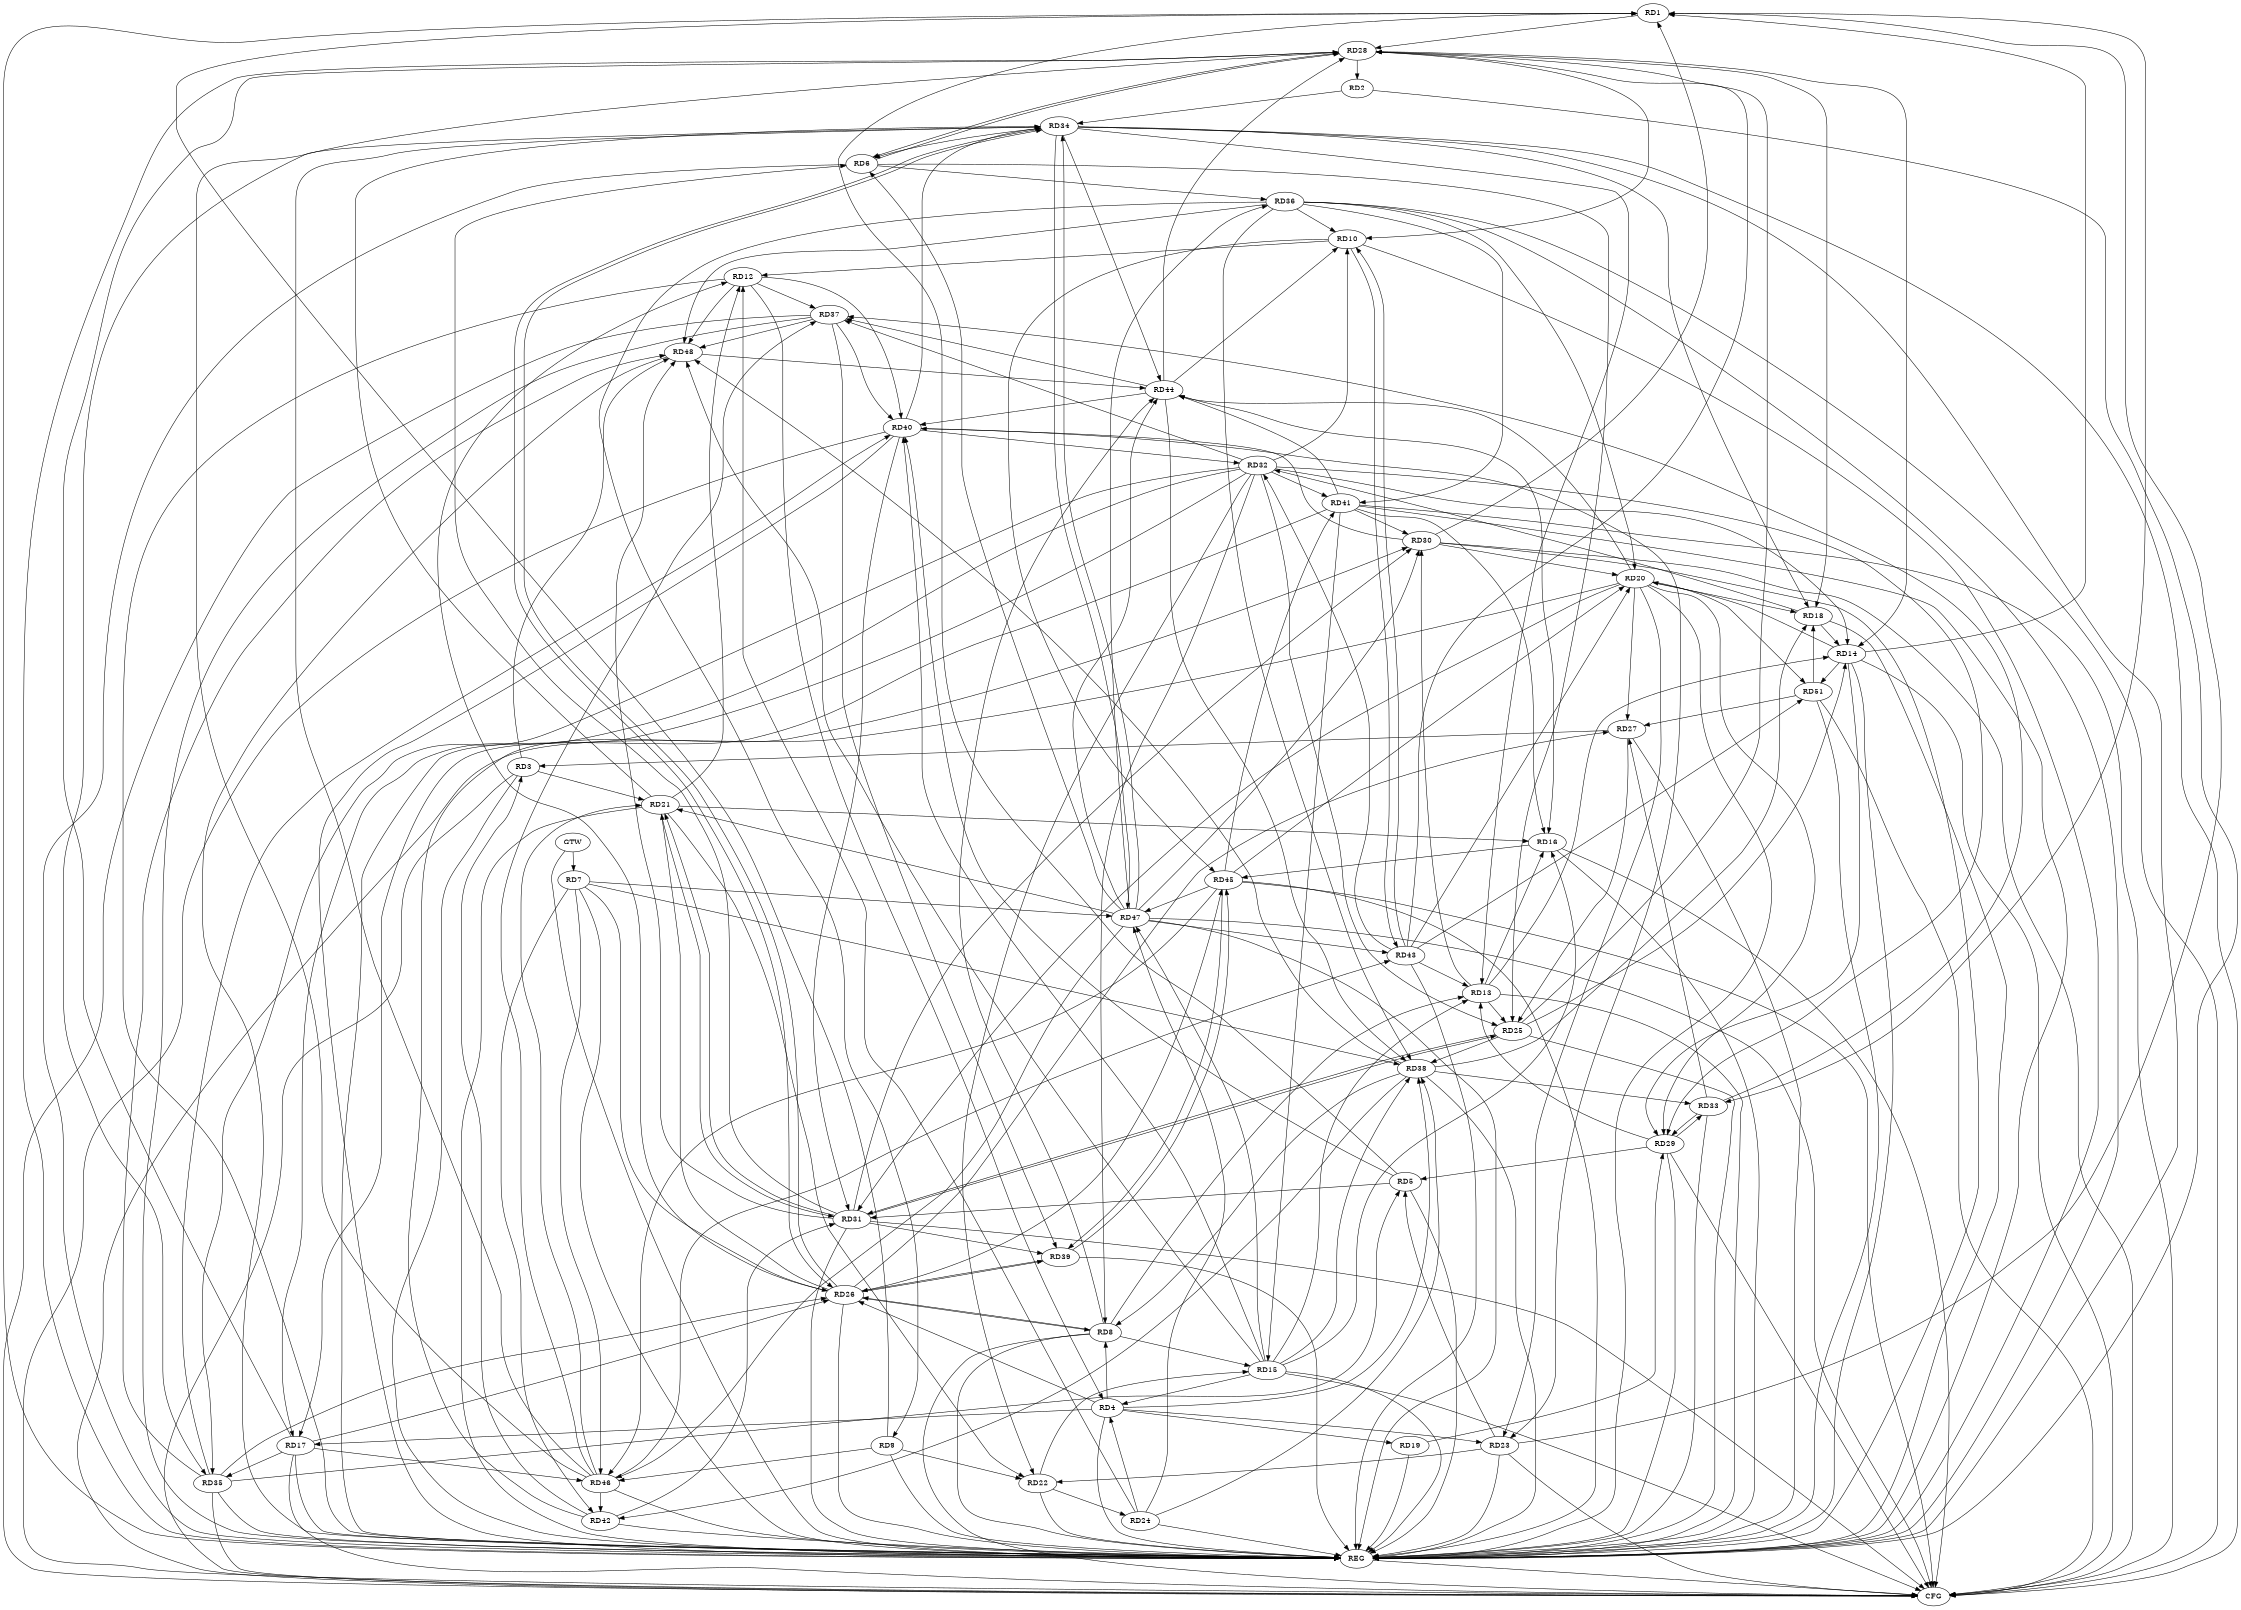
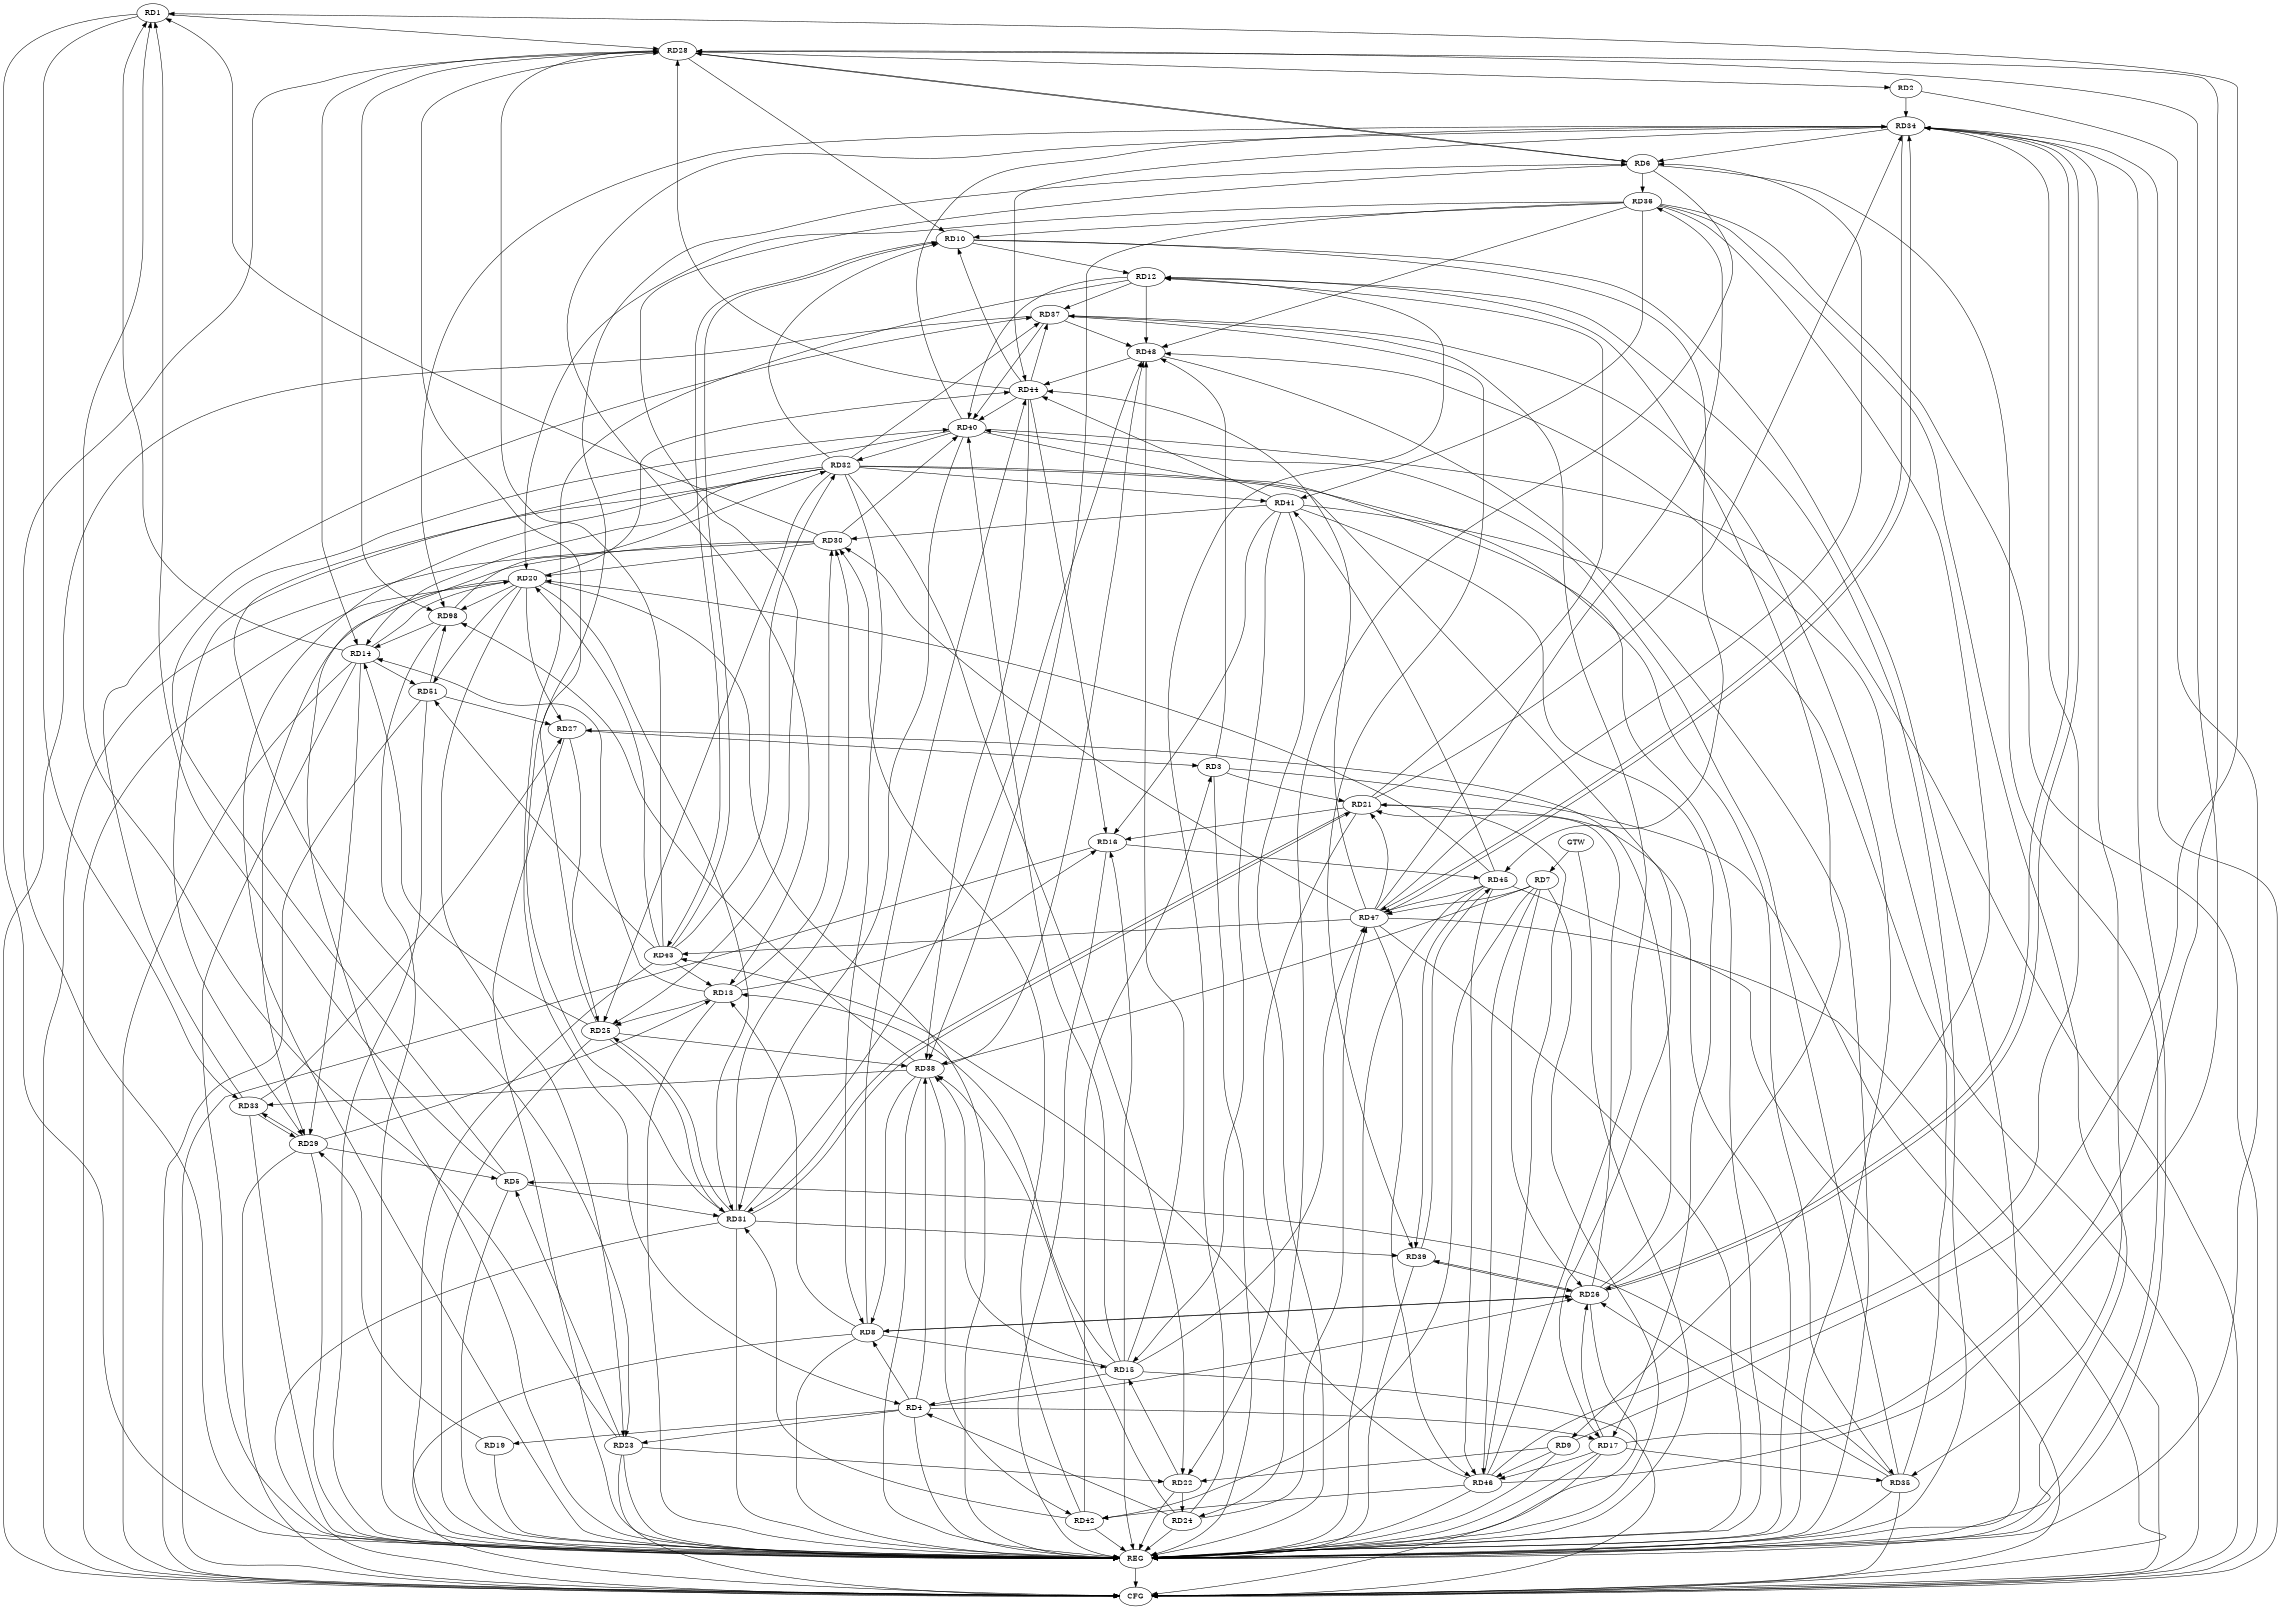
node "RD18": label "RD18" -> "RD98"
edge "RD6" -> "RD24": added
edge "RD26" -> "RD45": removed
